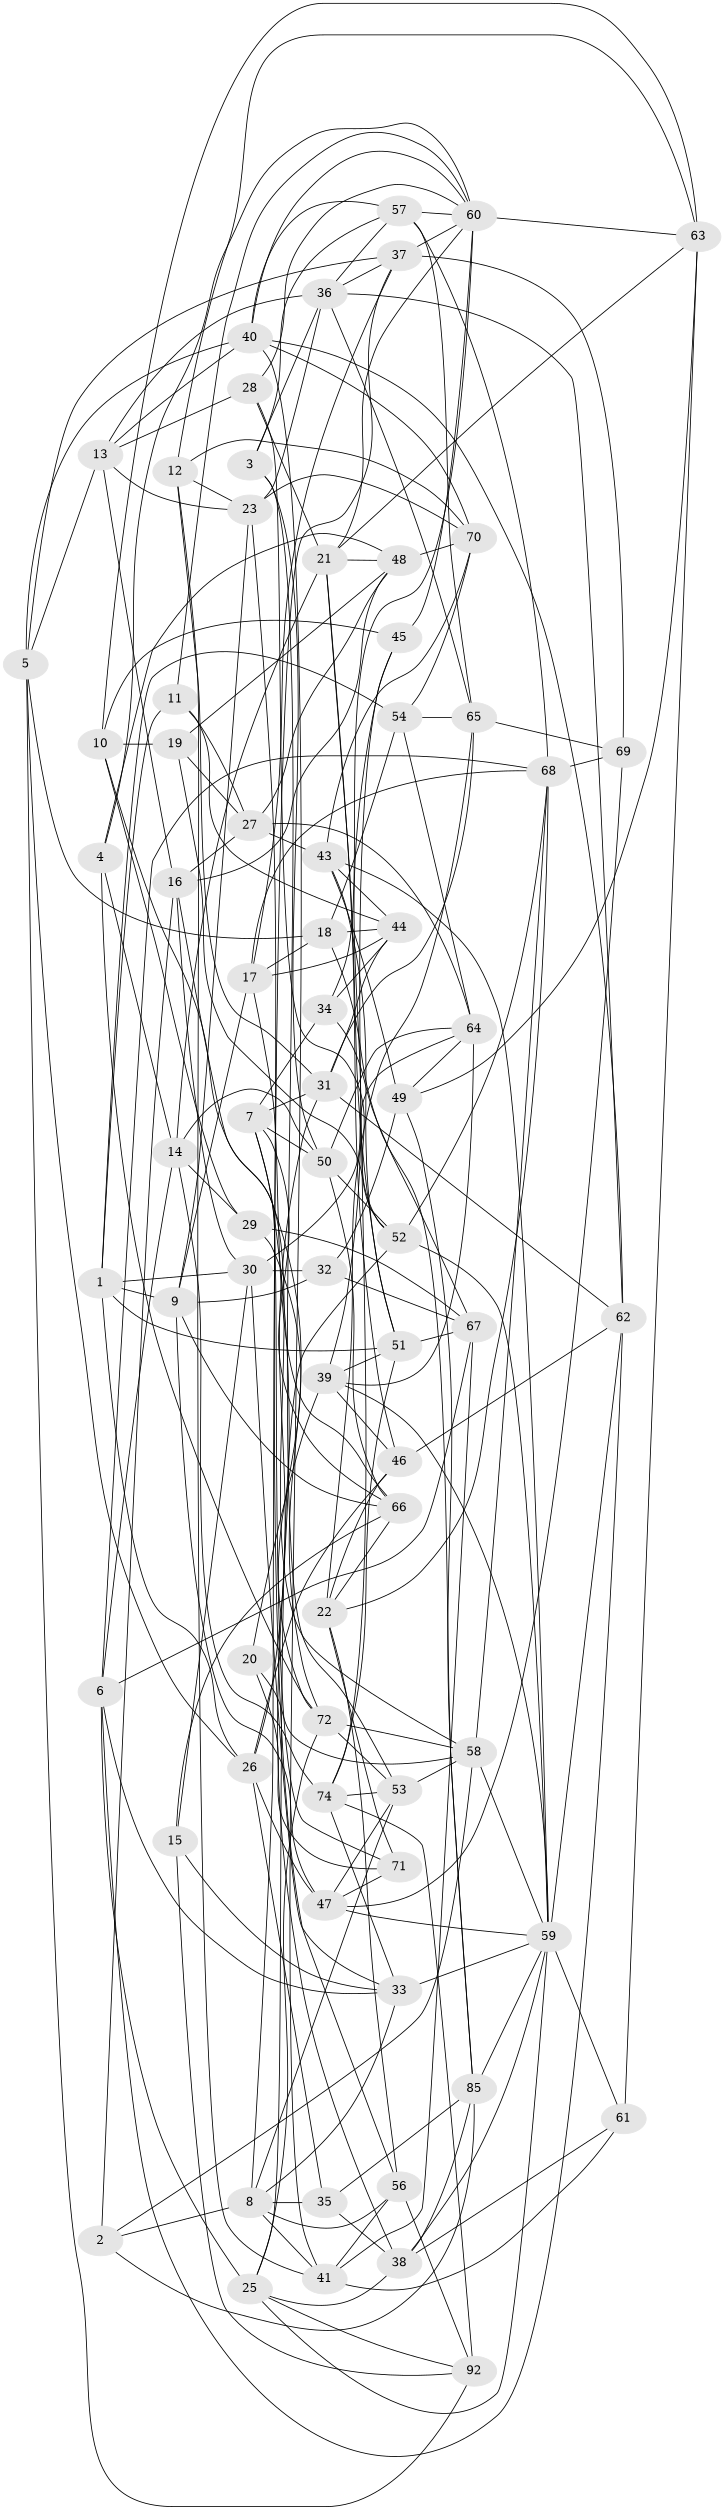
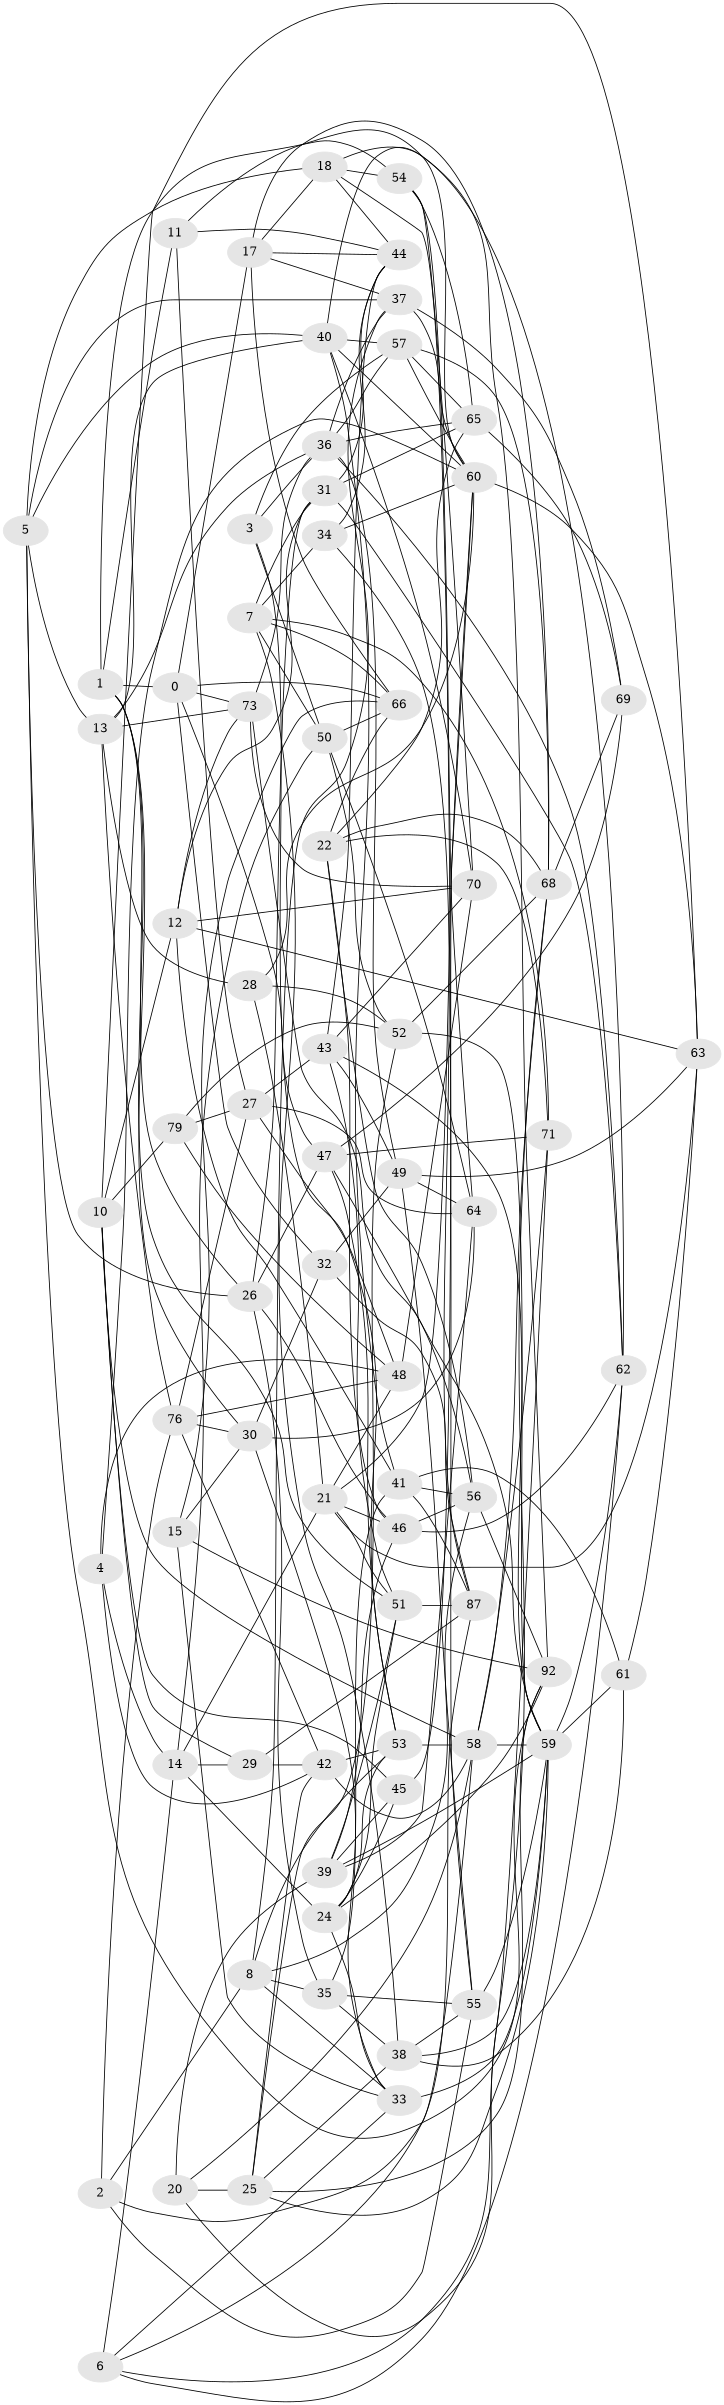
node "23": label "23" -> "73"
node "19": label "19" -> "79"
edge "36" -- "49": added
edge "18" -- "92": added
node "16": label "16" -> "76"
edge "12" -- "10": added
node "9": label "9" -> "0"
node "67": label "67" -> "87"
edge "71" -- "58": added
edge "56" -- "46": added
node "72": label "72" -> "42"
node "74": label "74" -> "24"
edge "6" -- "25": now "20" -- "25"
node "85": label "85" -> "55"
edge "8" -- "41": now "35" -- "41"
